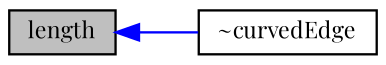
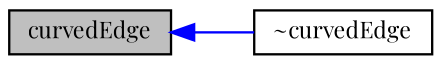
node "length": label "length" -> "curvedEdge"
